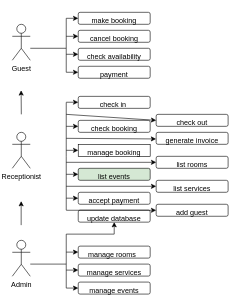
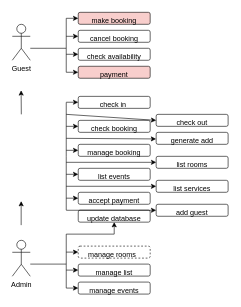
node "make booking": fillcolor #ffffff -> #f8cecc
node "payment": fillcolor #ffffff -> #f8cecc
node "generate invoice": label "generate invoice" -> "generate add"
node "Receptionist": removed
node "manage booking": shape rectangle -> rounded rectangle
node "list events": fillcolor #d5e8d4 -> #ffffff
node "manage rooms": style solid -> dashed
node "manage services": label "manage services" -> "manage list"
